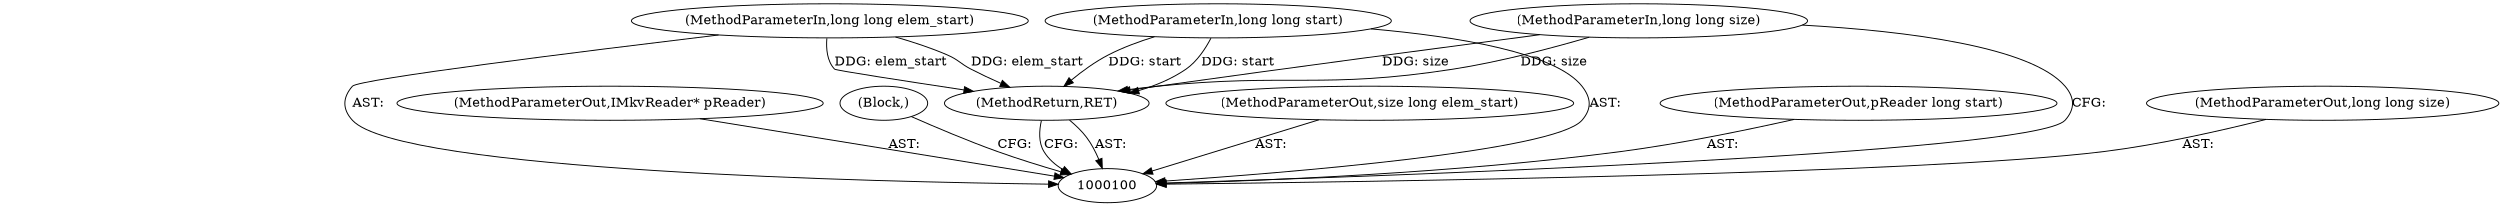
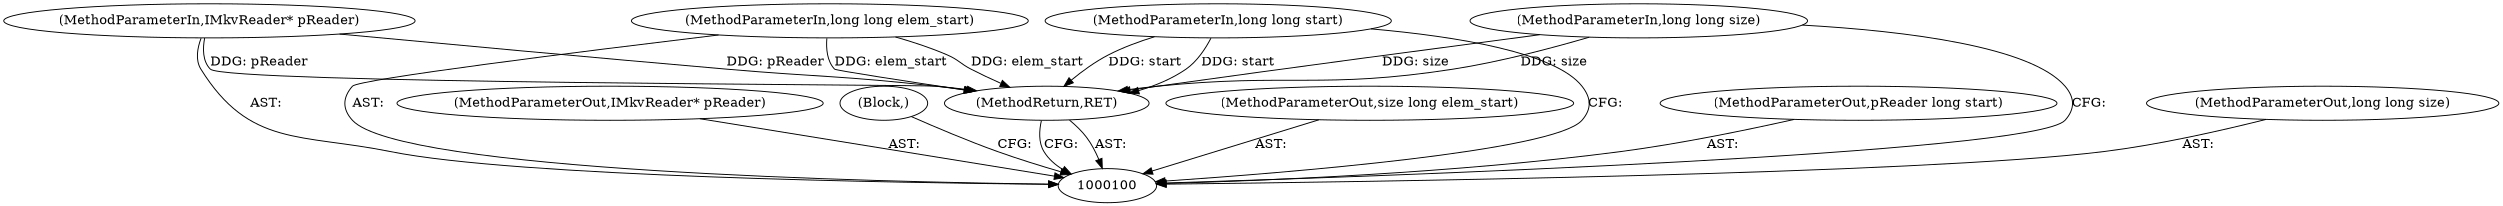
node "(MethodParameterIn,IMkvReader* pReader)": added
edge "(MethodParameterIn,long long start)" -> "1000100": label "AST: " -> "CFG: "
